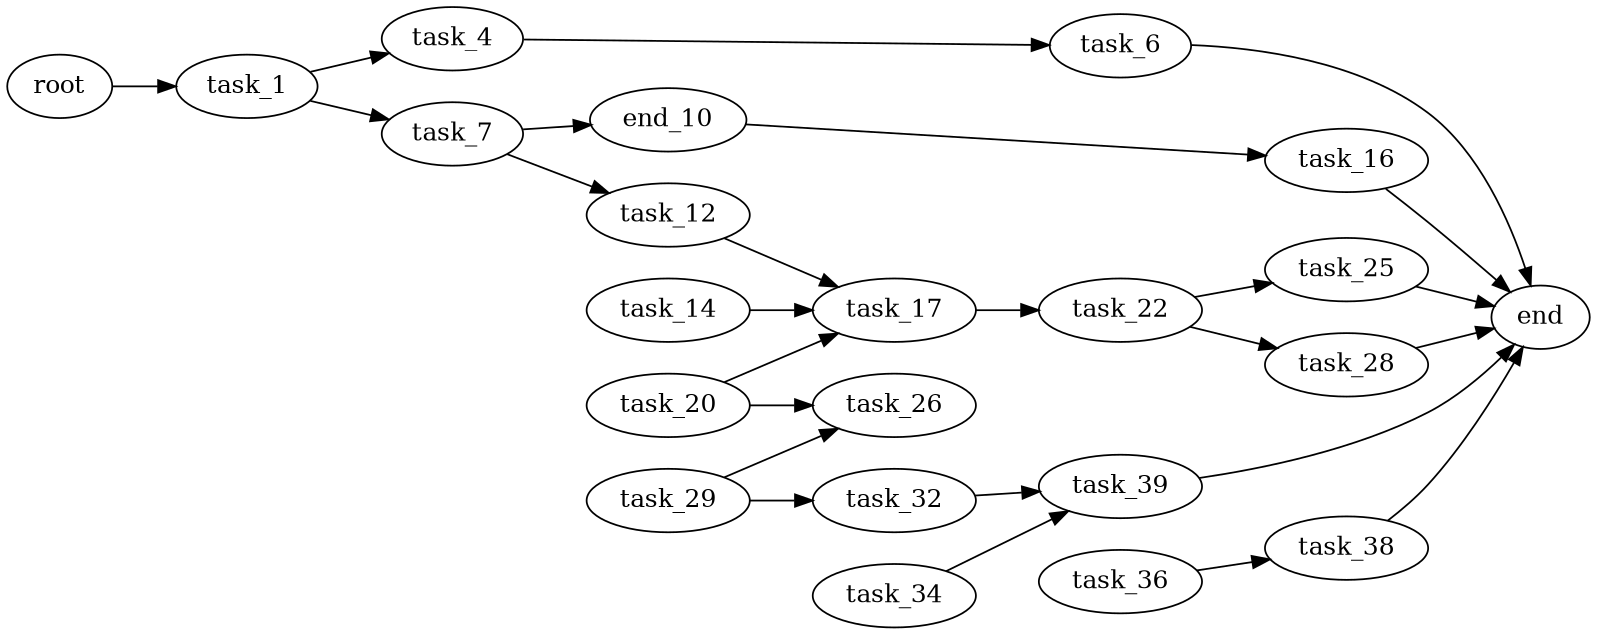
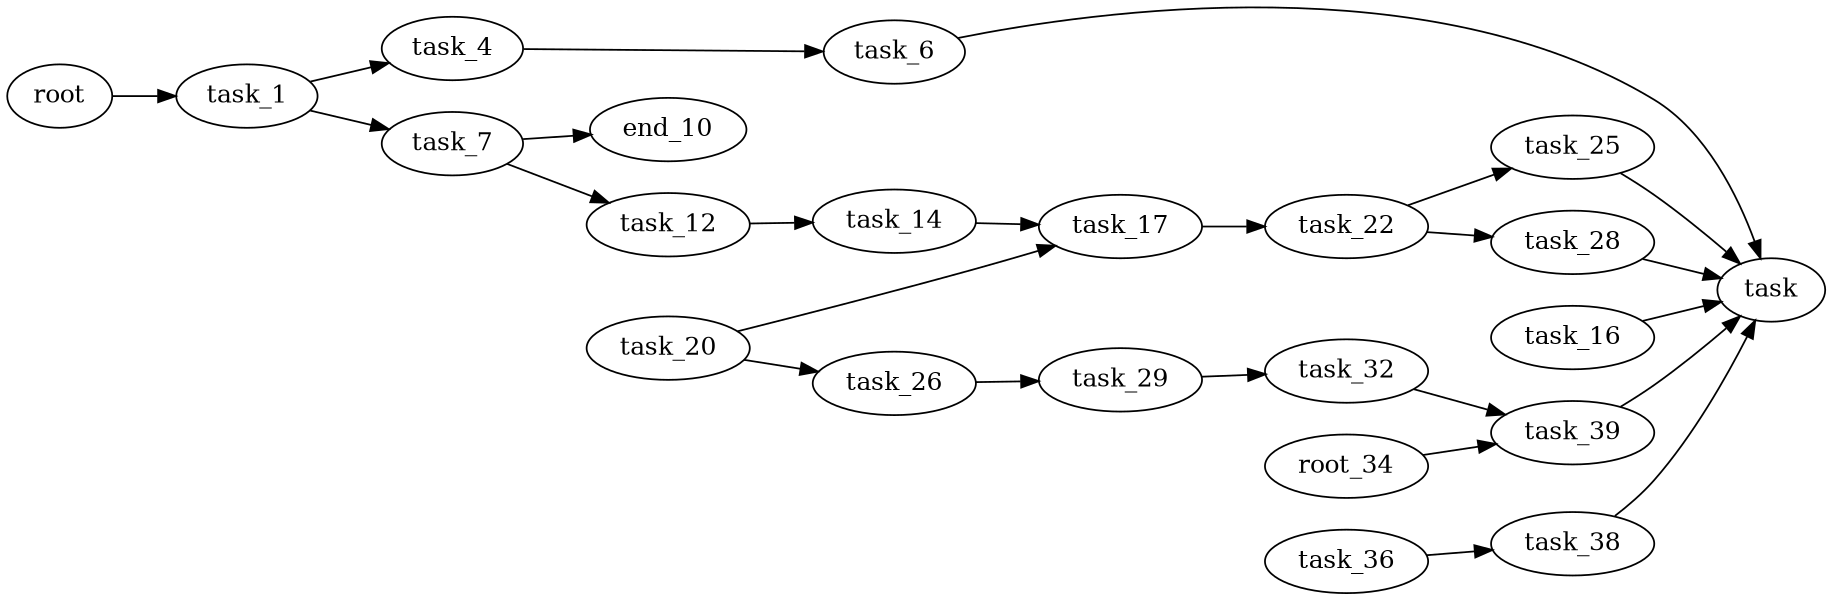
edge "end_10" -> "task_16": removed
edge "task_12" -> "task_17": now "task_12" -> "task_14"
node "end": label "end" -> "task"
edge "task_29" -> "task_26": reversed
node "task_34": label "task_34" -> "root_34"
